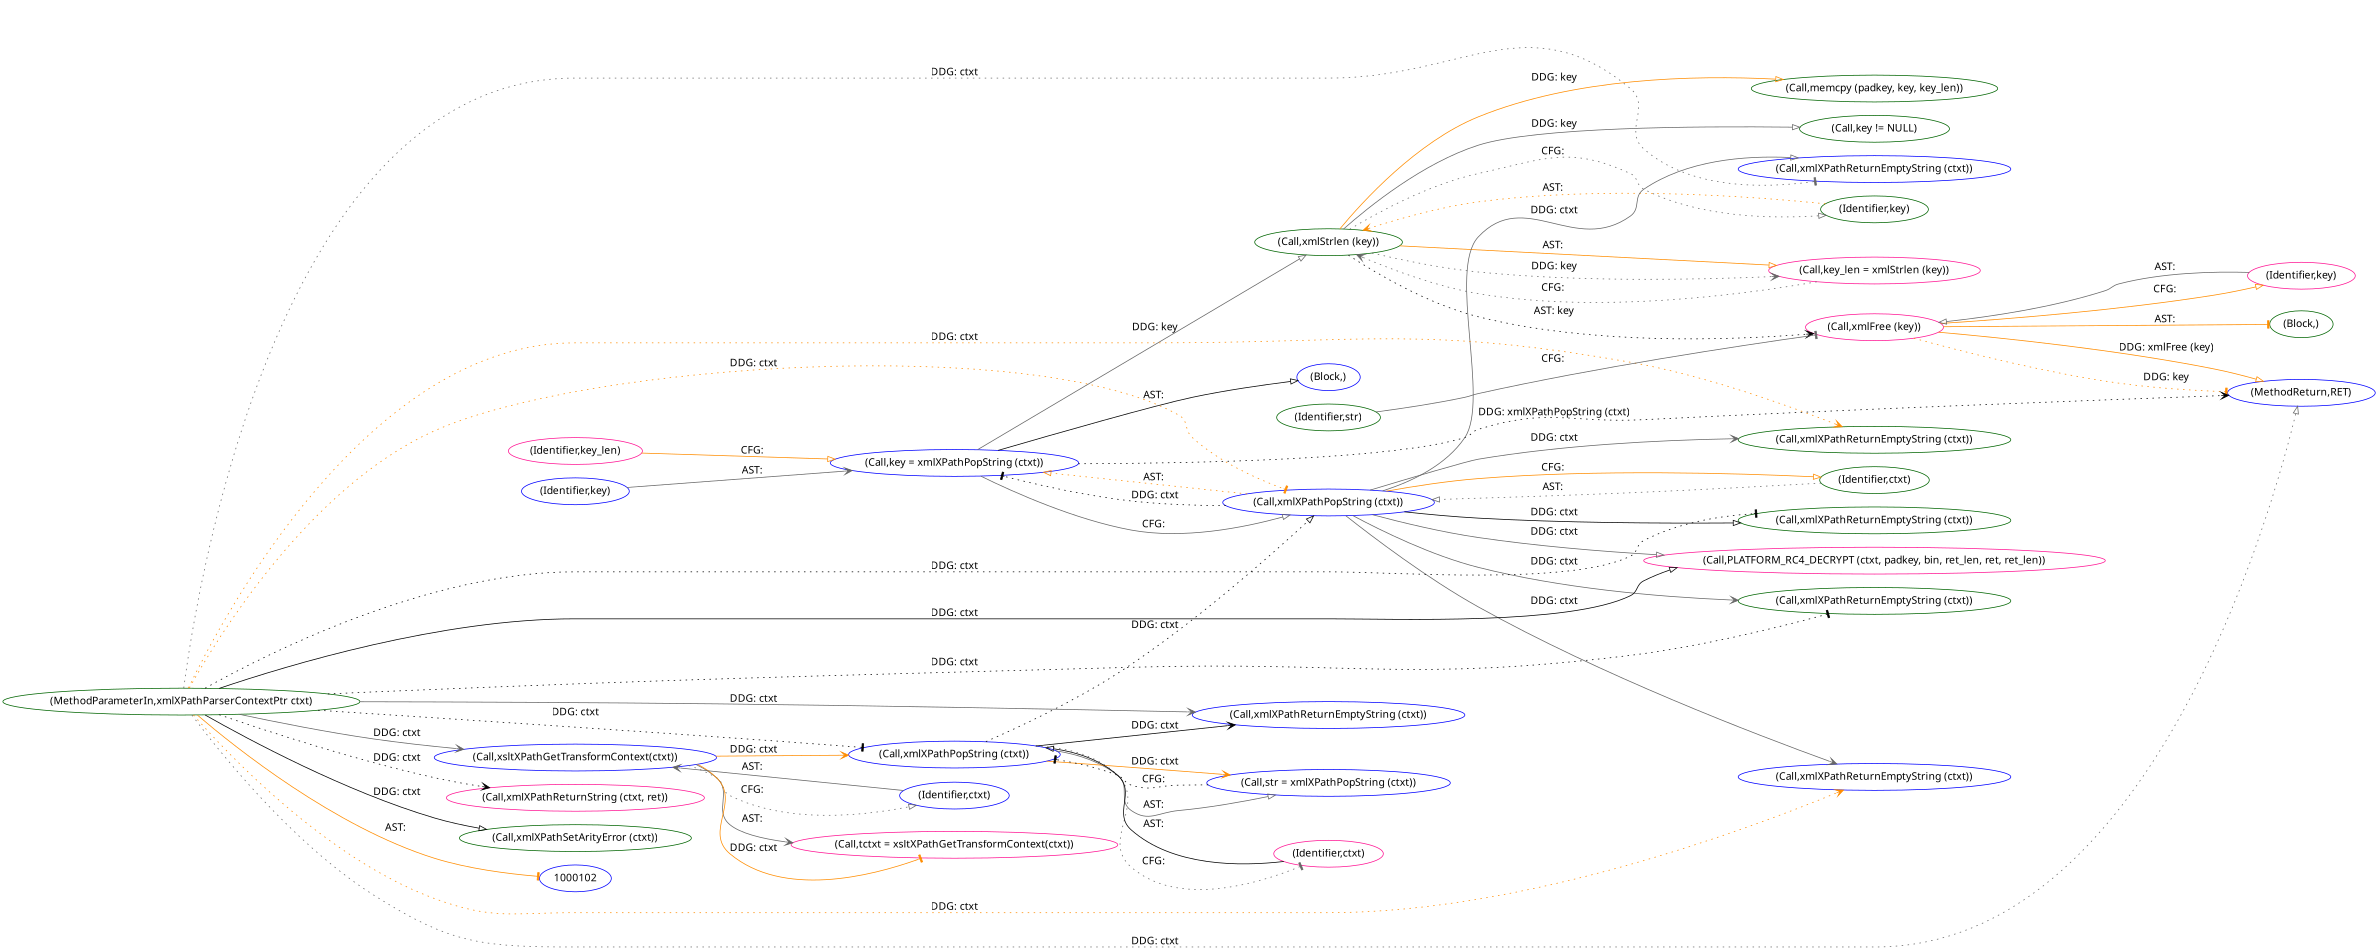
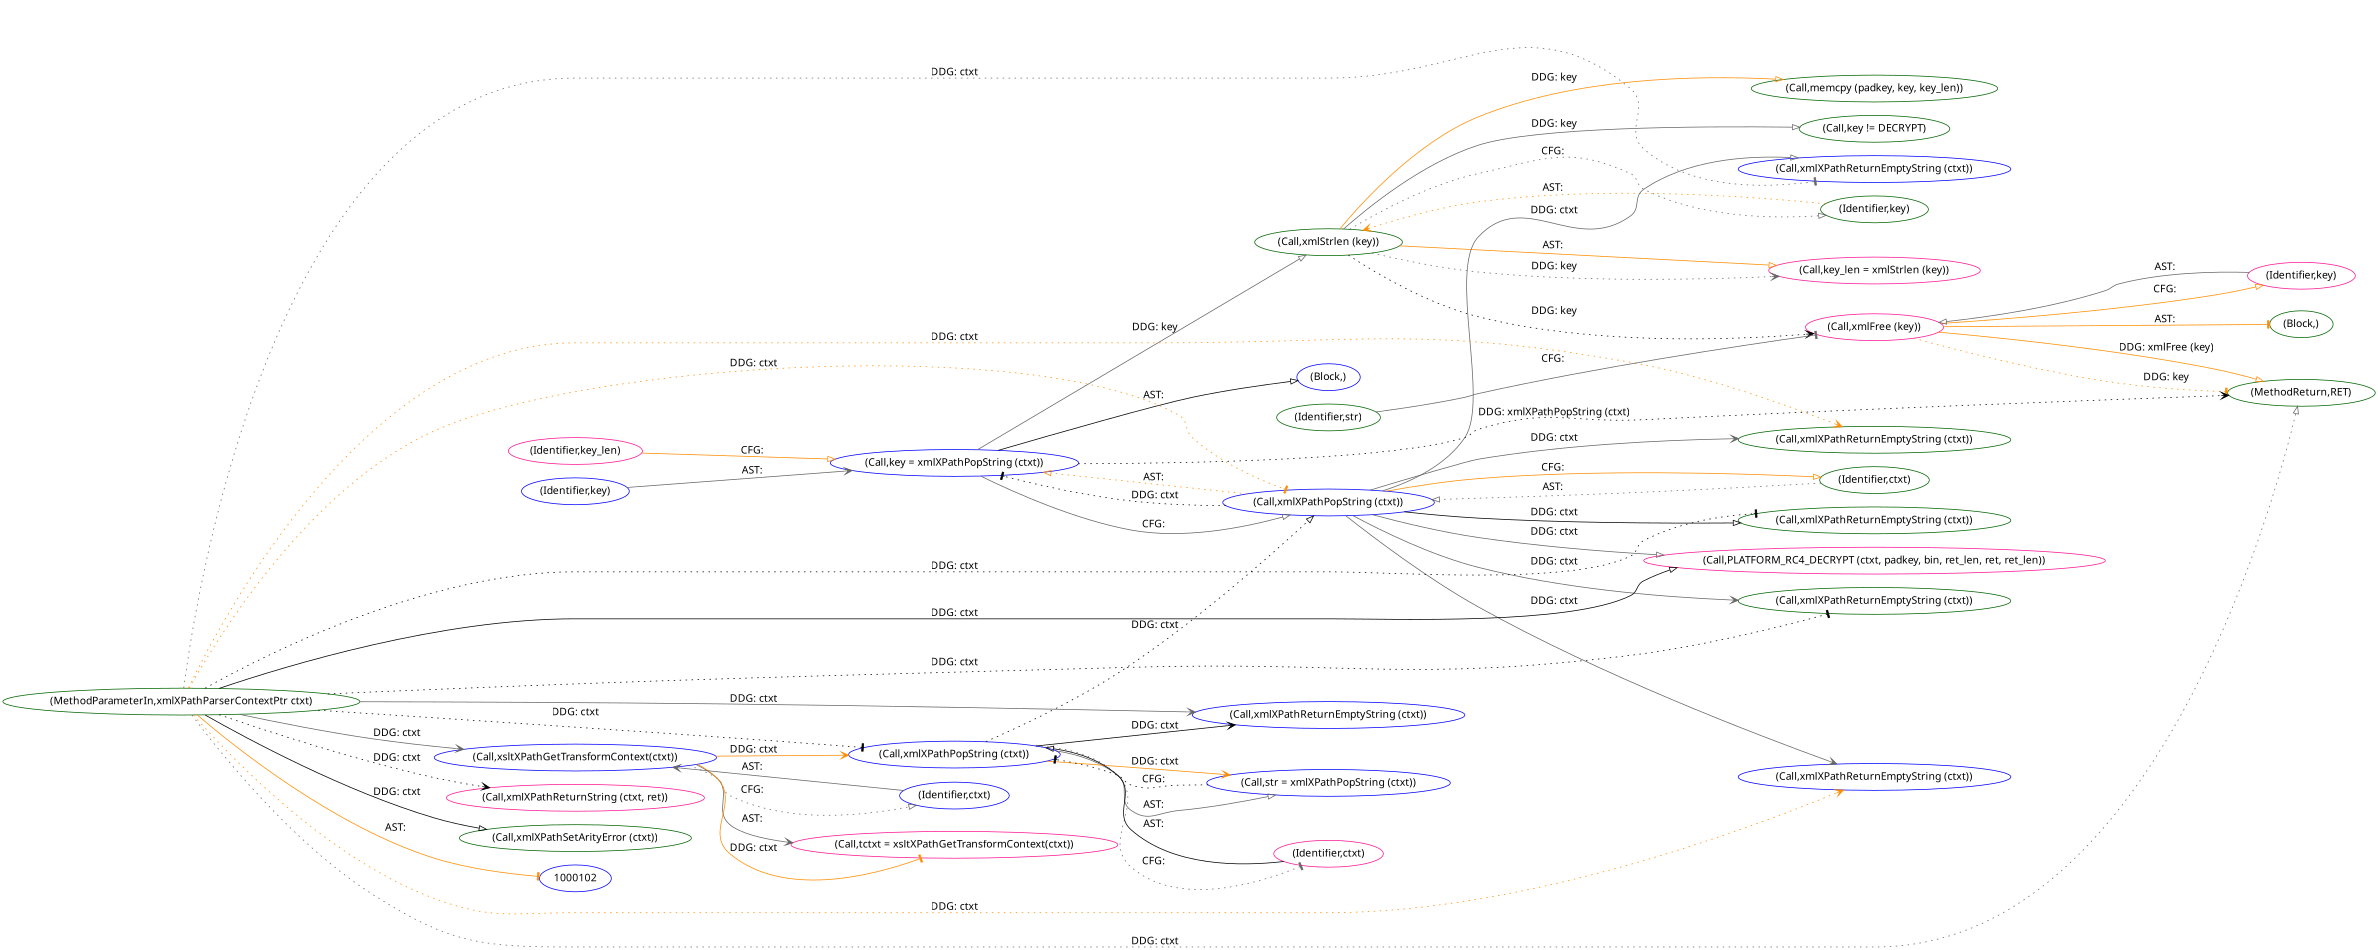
node "(Call,key != NULL)": label "(Call,key != NULL)" -> "(Call,key != DECRYPT)"
edge "(Call,key_len = xmlStrlen (key))" -> "(Call,xmlStrlen (key))": removed, label "CFG:"
edge "(Call,xmlStrlen (key))" -> "(Call,xmlFree (key))": label "AST: key" -> "DDG: key"
node "(MethodReturn,RET)": color blue -> darkgreen
